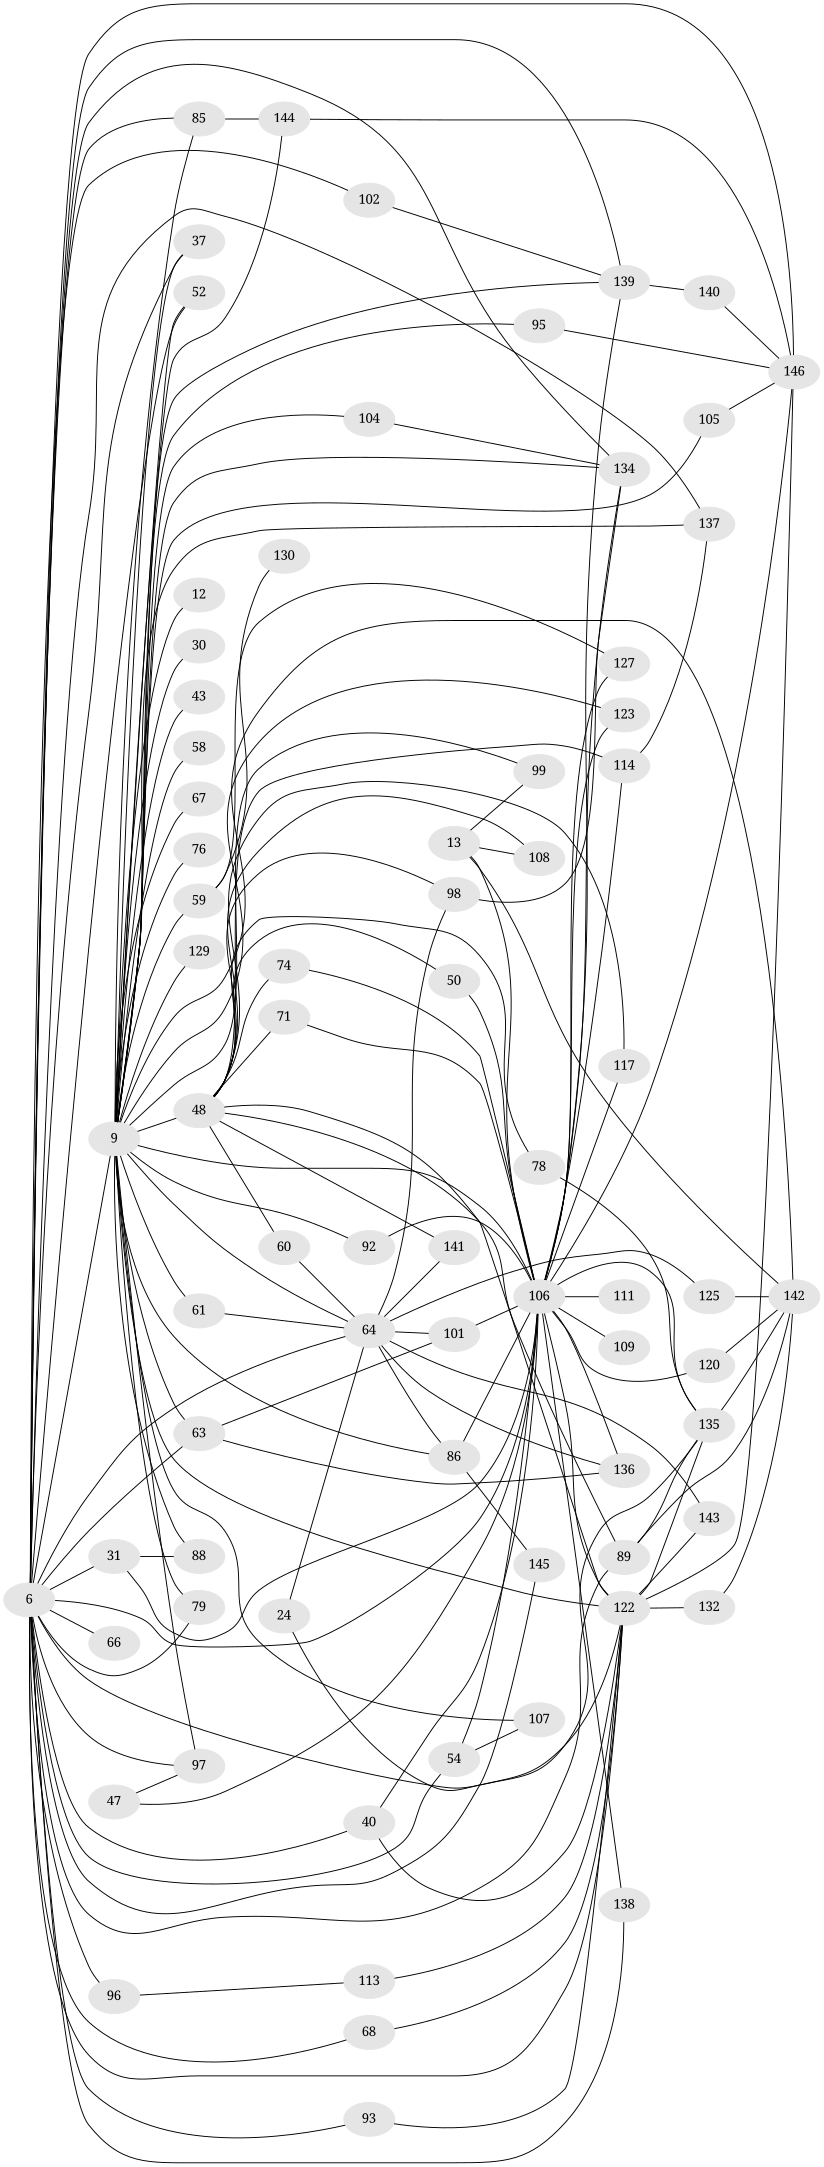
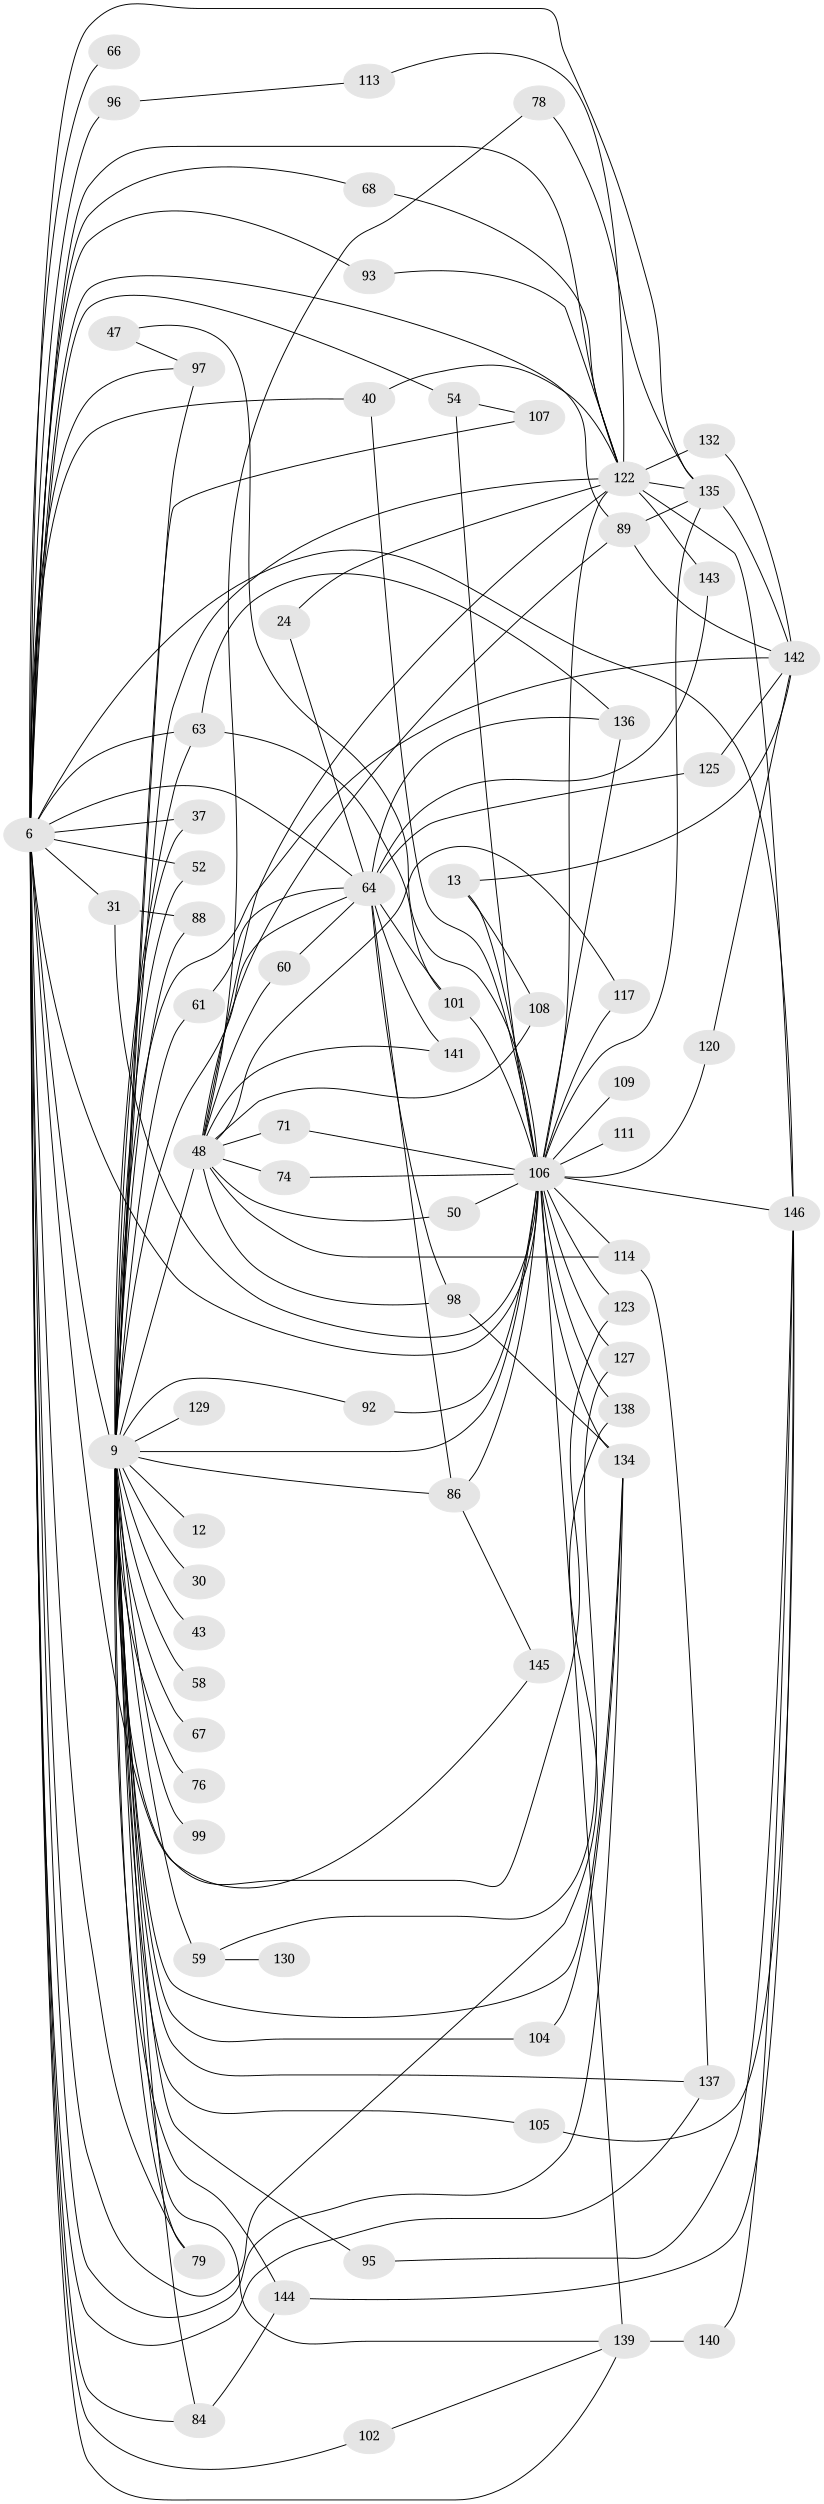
node "85": label "85" -> "84"
edge "99" -- "13": removed
